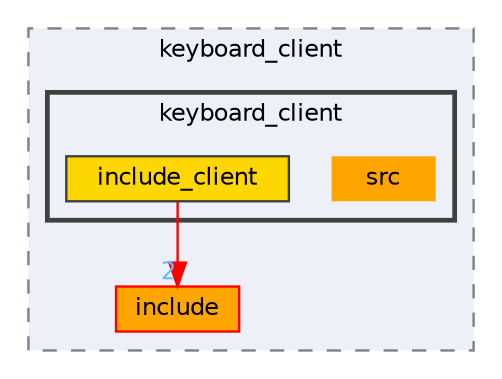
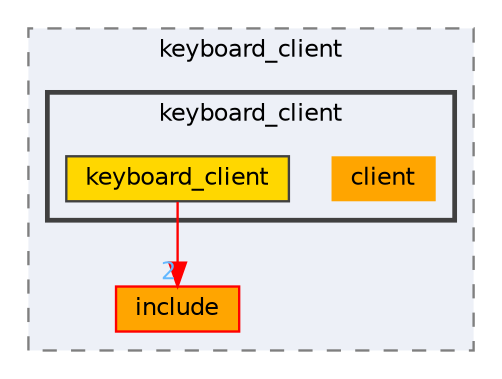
node "include_client": label "include_client" -> "keyboard_client"
node "src": label "src" -> "client"
